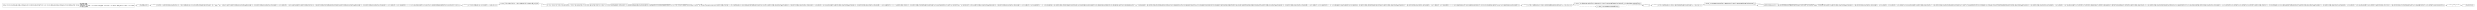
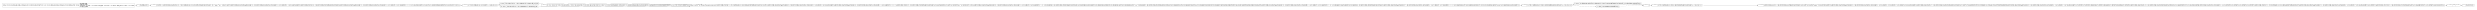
node "9: 0x02ae": removed
node "14: 0x03f7": added
